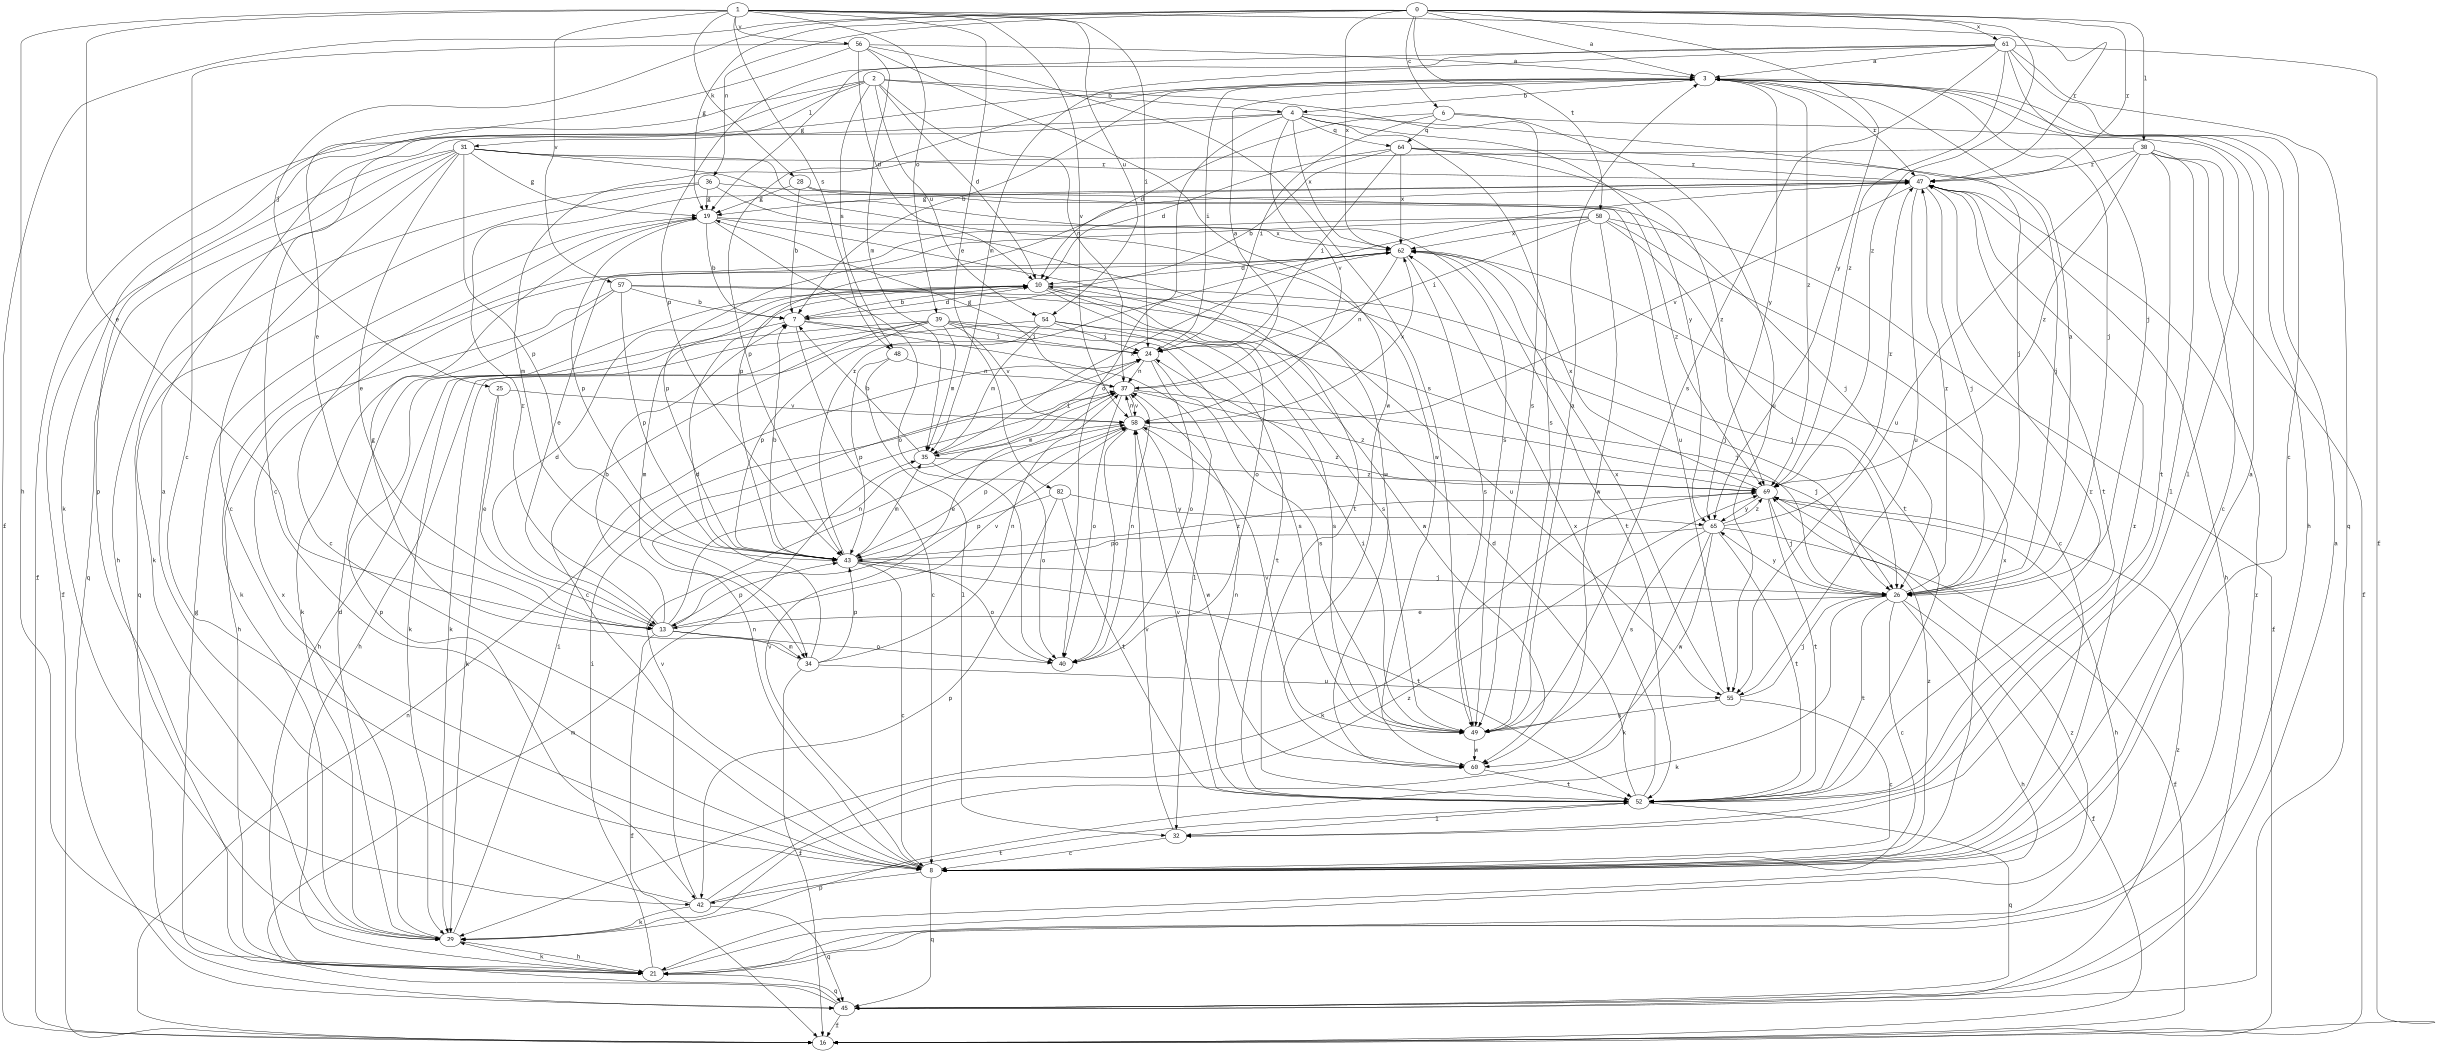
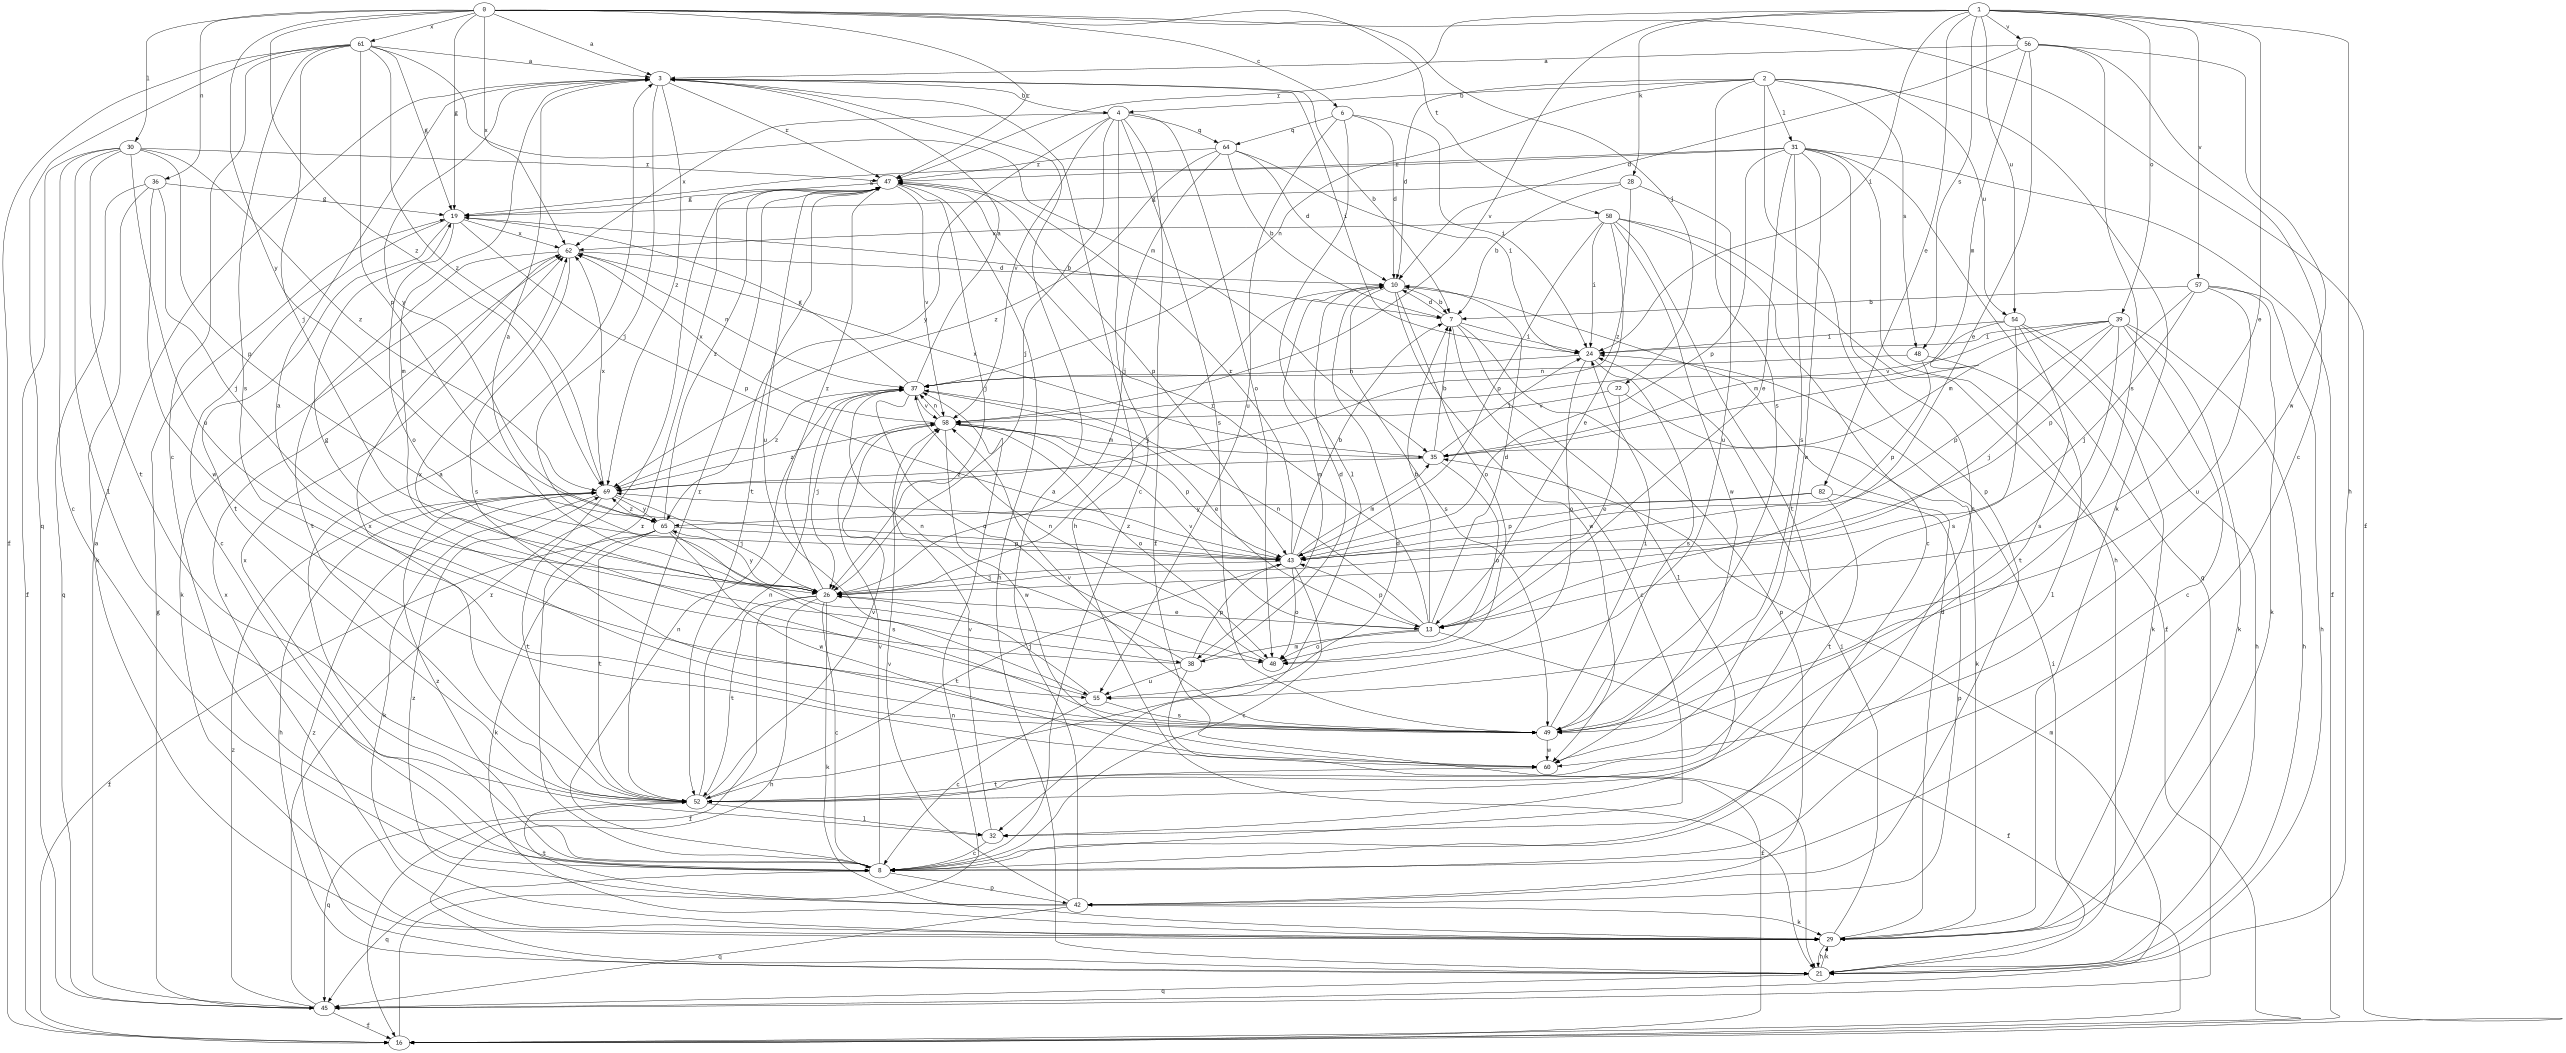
edge "64" -> "62": removed, label "x"
node "25": label "25" -> "22"
edge "4" -> "16": now "4" -> "21"
node "34": label "34" -> "38"
